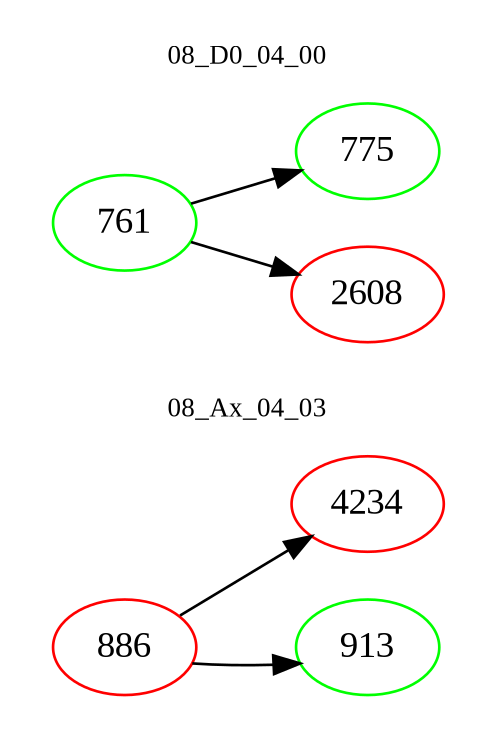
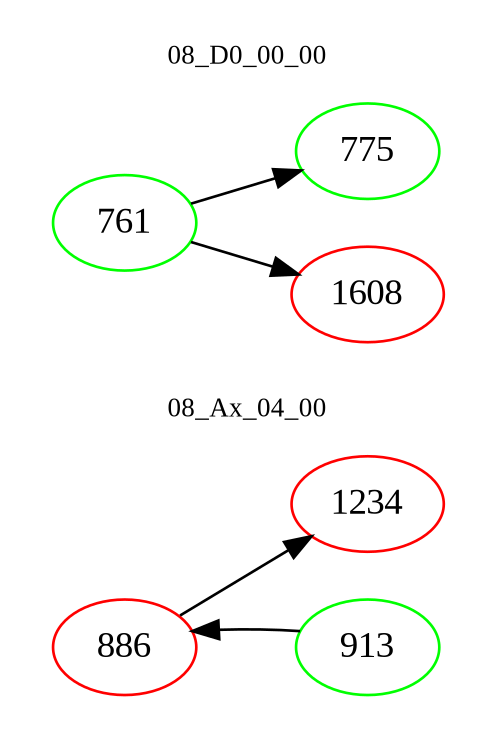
cluster "08_D0_04_00": label "08_D0_04_00" -> "08_D0_00_00"
node "2608": label "2608" -> "1608"
cluster "08_Ax_04_03": label "08_Ax_04_03" -> "08_Ax_04_00"
node "4234": label "4234" -> "1234"
edge "886" -> "913": reversed
